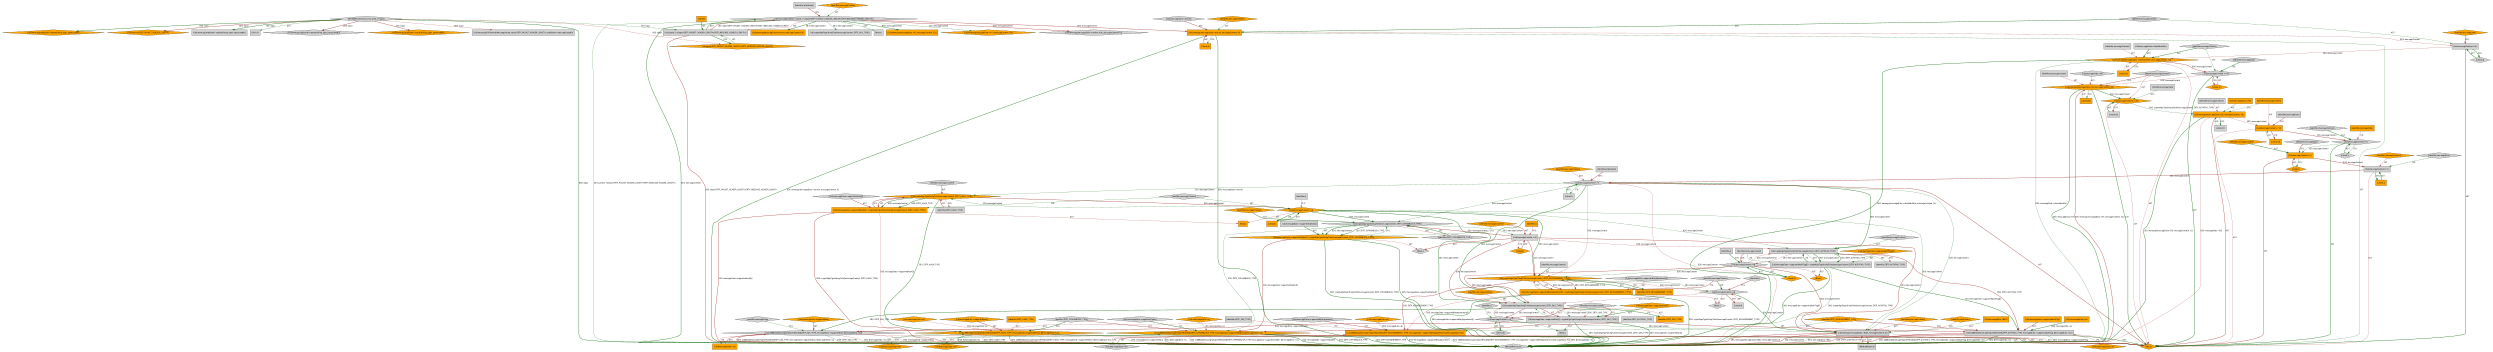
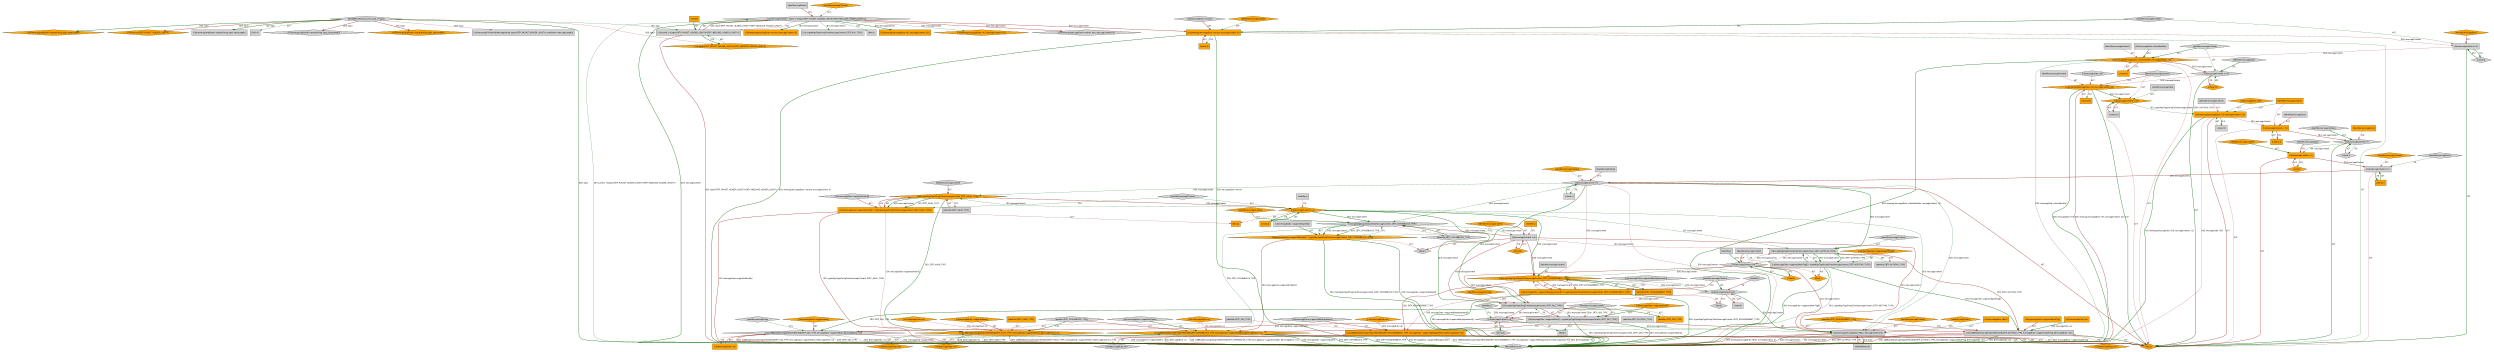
node "(Call,messageData->ZID)": shape box -> diamond
edge "(Call,memcpy(messageData->MAC, messageContent, 8))" -> "(MethodReturn,8)": label "CFG: " -> "DDG: input"
